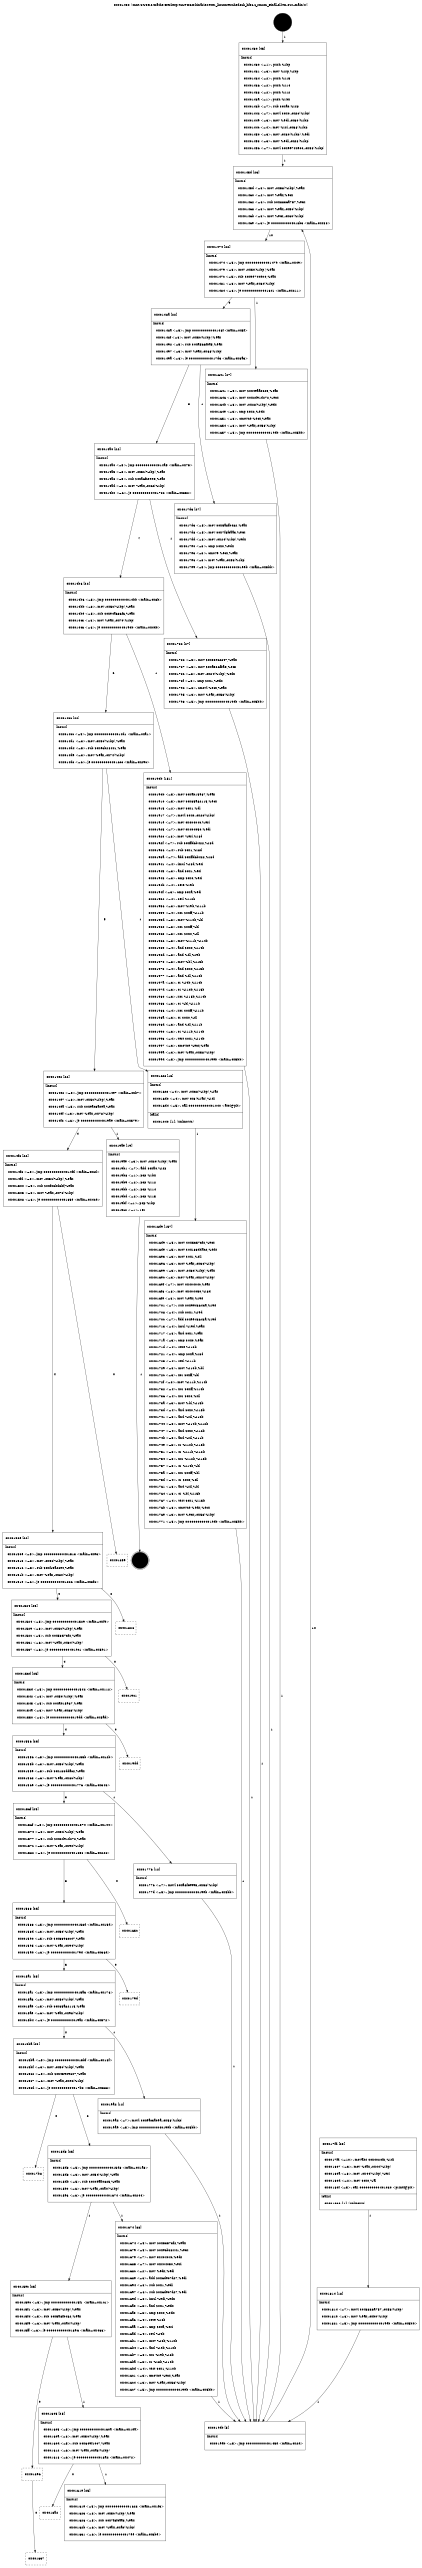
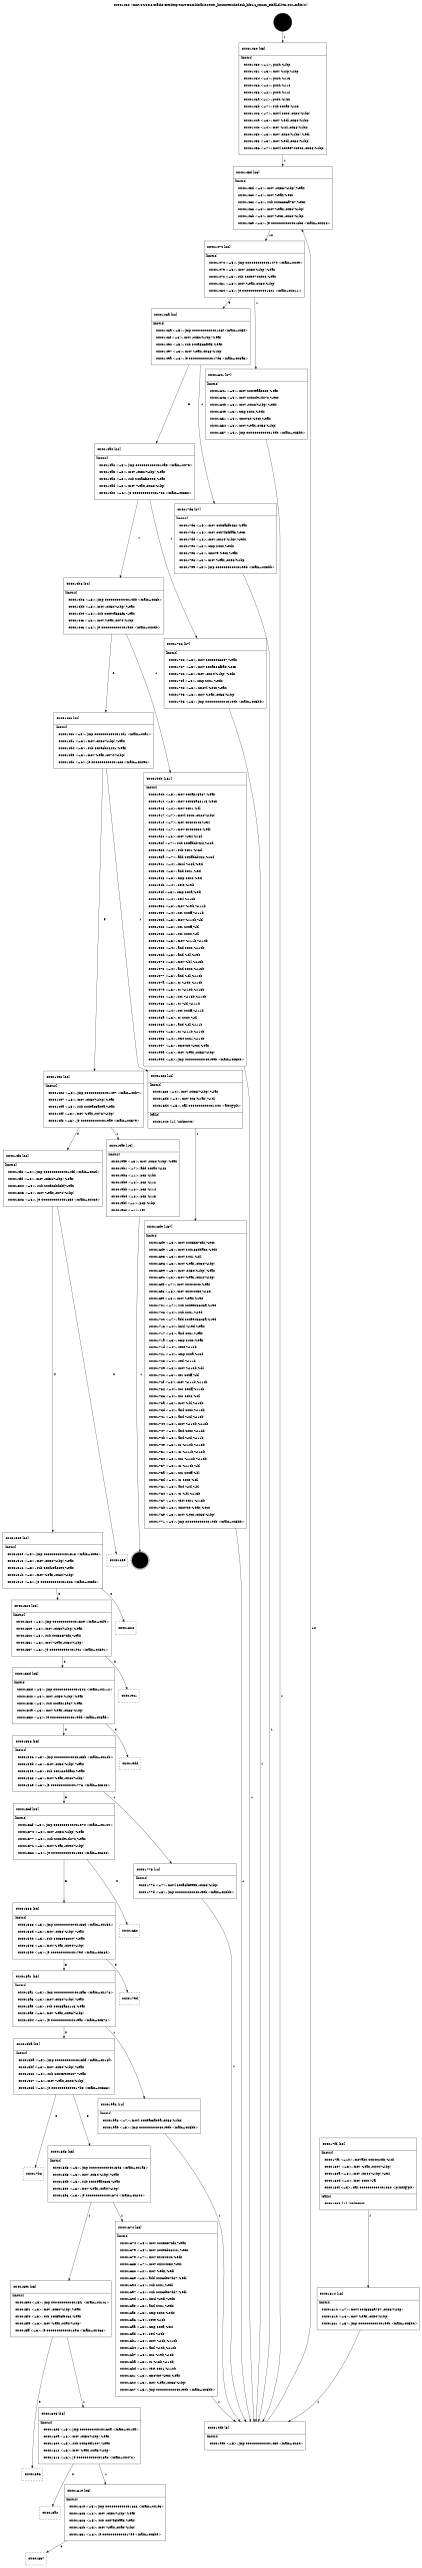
edge "0x401896" -> "0x401637": now "0x40161e [25]" -> "0x401637"
